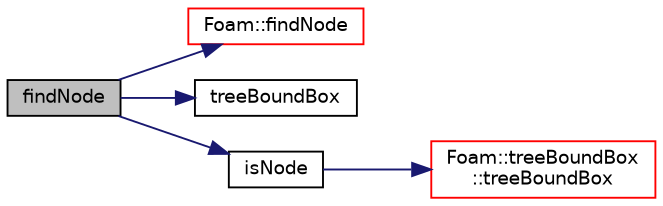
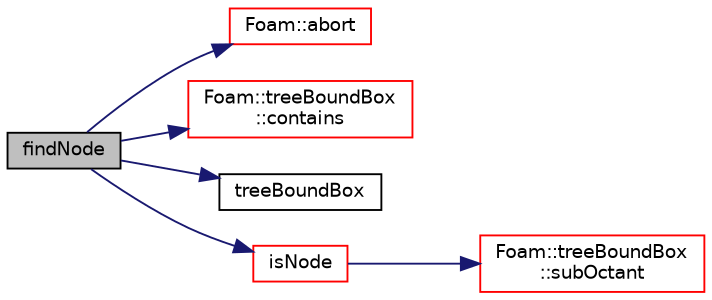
node "Foam::findNode": label "Foam::findNode" -> "Foam::abort"
node "Foam::treeBoundBox ::contains": added
node "isNode": color black -> red
node "Foam::treeBoundBox ::treeBoundBox": label "Foam::treeBoundBox ::treeBoundBox" -> "Foam::treeBoundBox ::subOctant"
